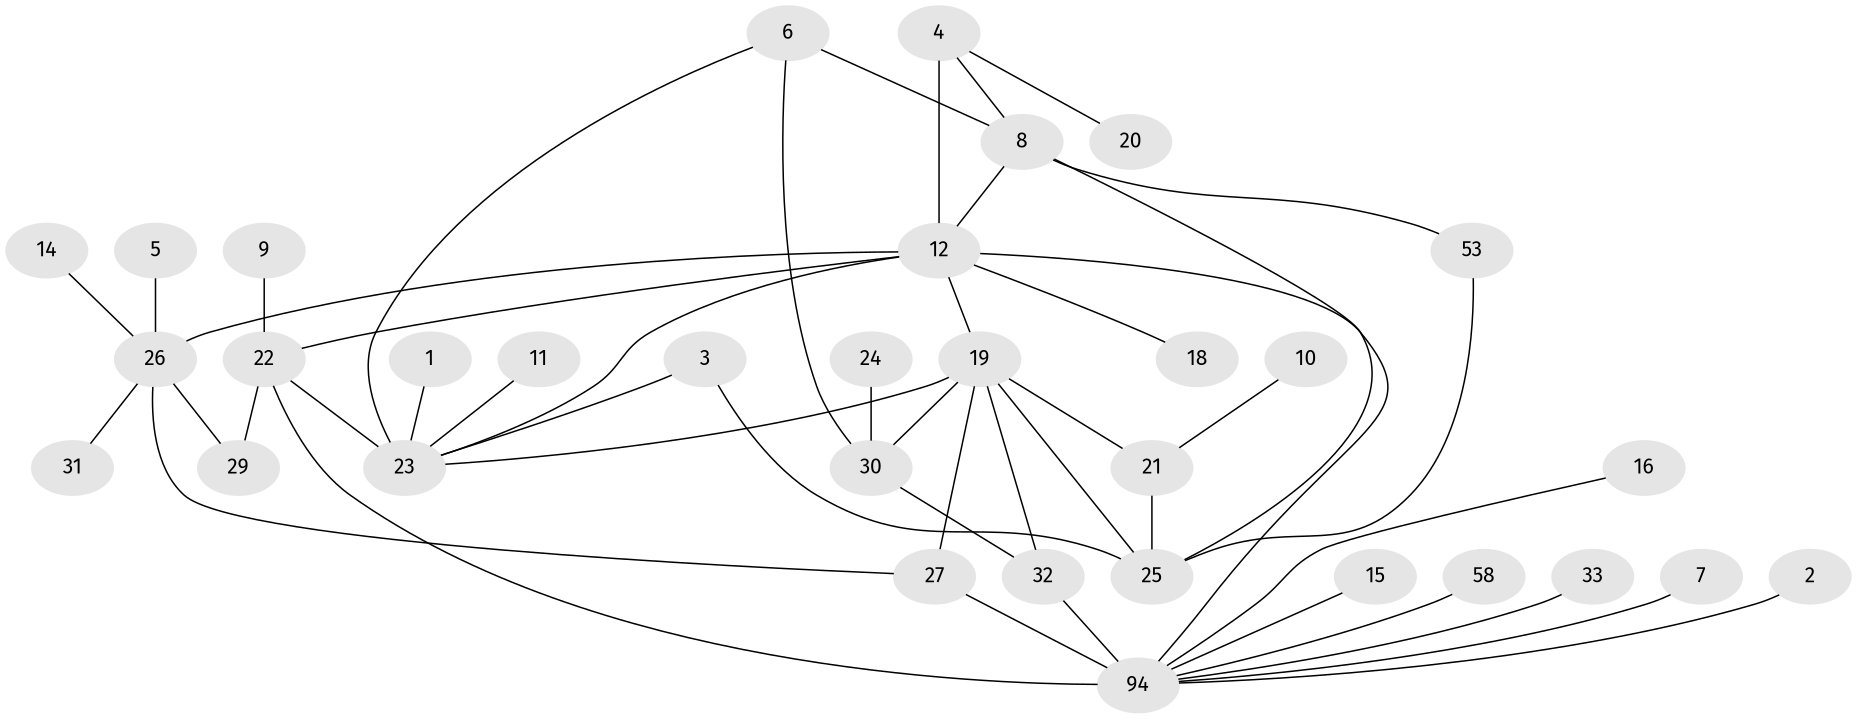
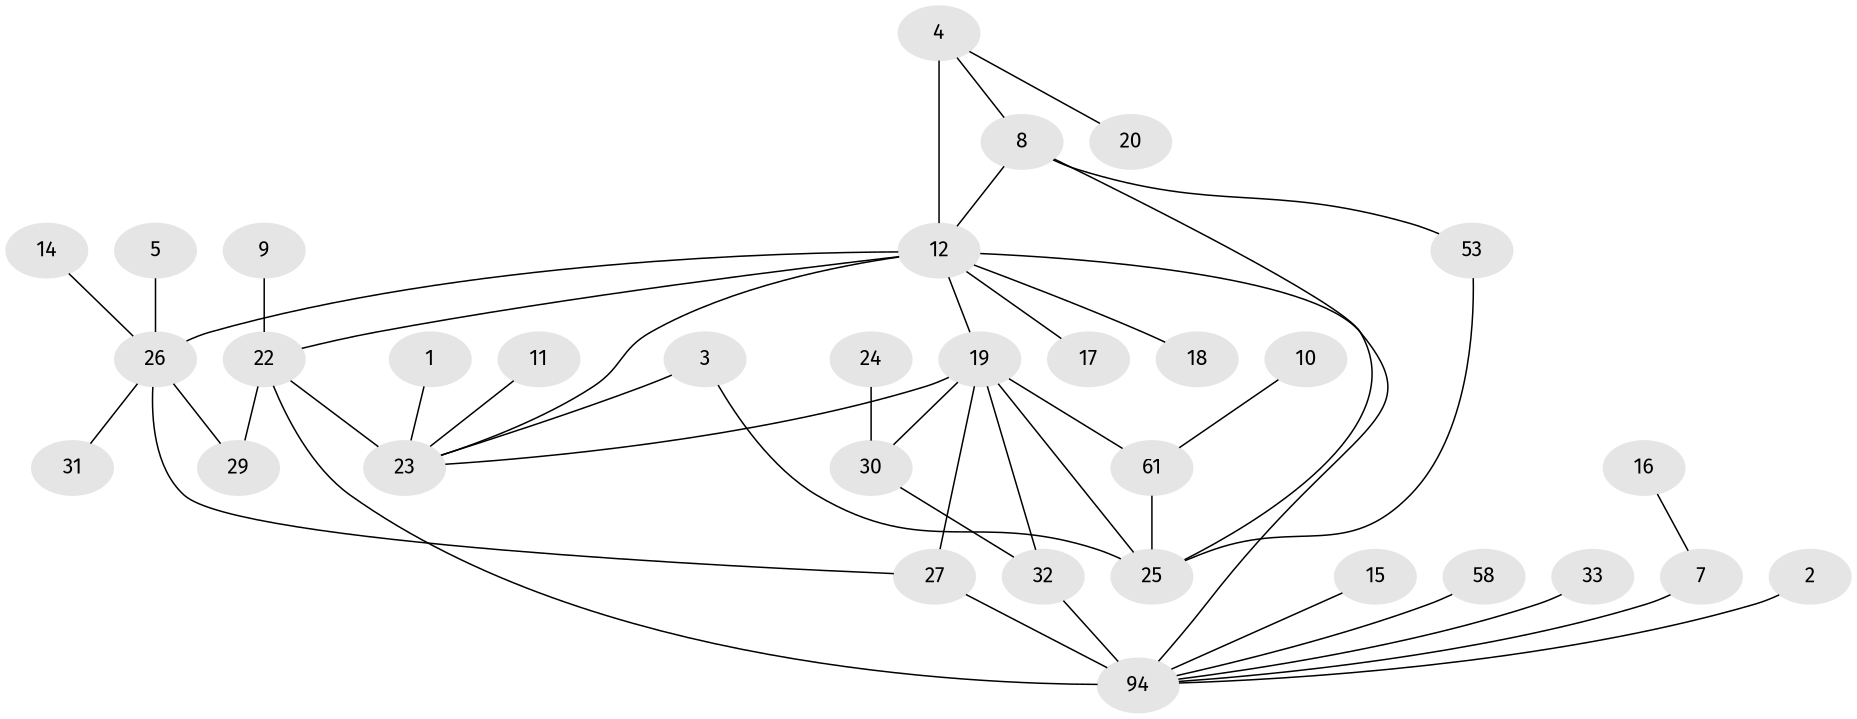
node "6": removed
node "17": added
node "21": label "21" -> "61"
edge "16" -- "94": now "16" -- "7"
